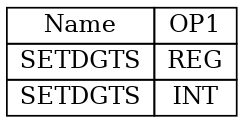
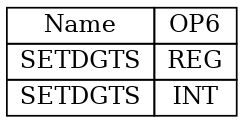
node "Name": text "OP1" -> "OP6"
